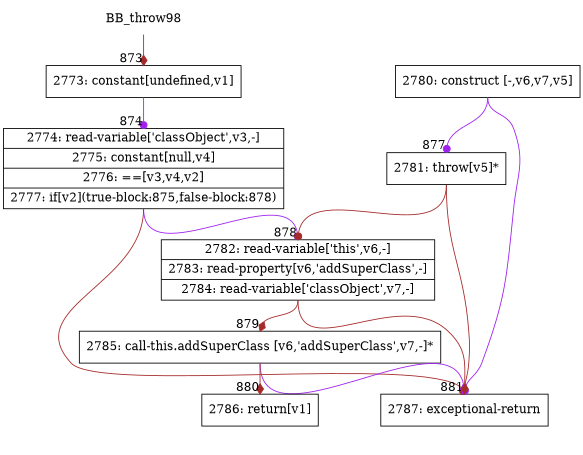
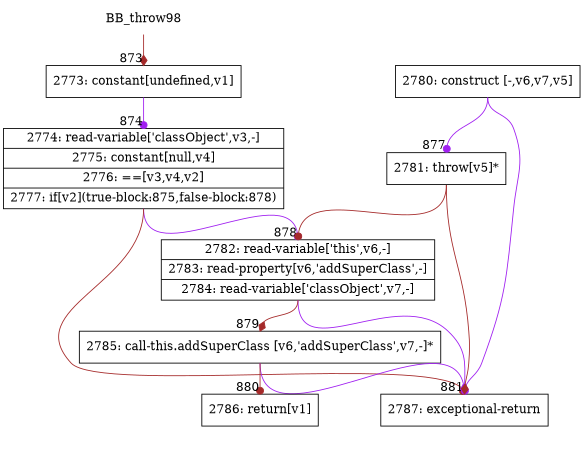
edge "2782: read-variable['this',v6,-]" -> "2787: exceptional-return": color brown -> purple
edge "2785: call-this.addSuperClass [v6,'addSuperClass',v7,-]*" -> "2786: return[v1]": arrowhead diamond -> dot
